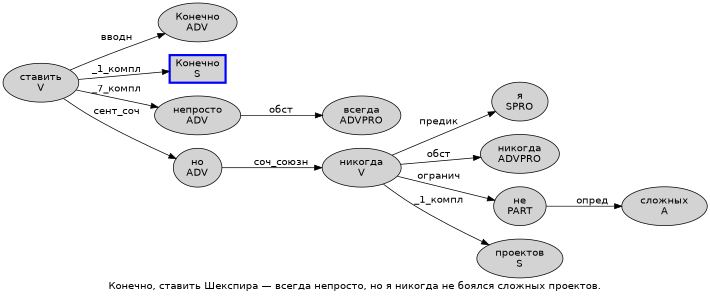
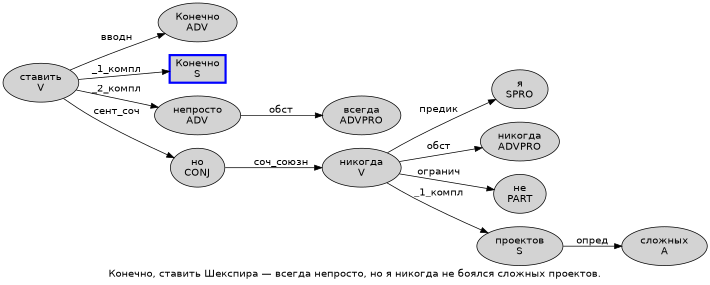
edge "ставить V" -> "непросто ADV": label "_7_компл" -> "_2_компл"
node "но ADV": label "но ADV" -> "но CONJ"
edge "не PART" -> "сложных A": now "проектов S" -> "сложных A"
